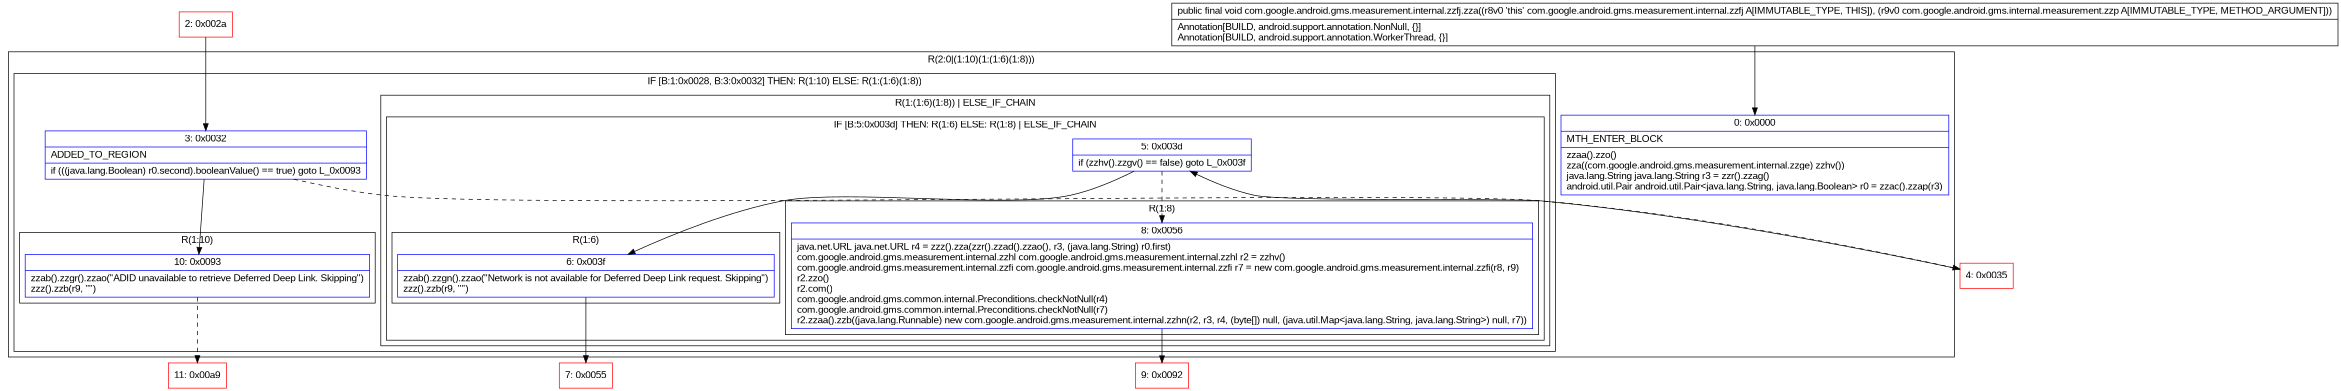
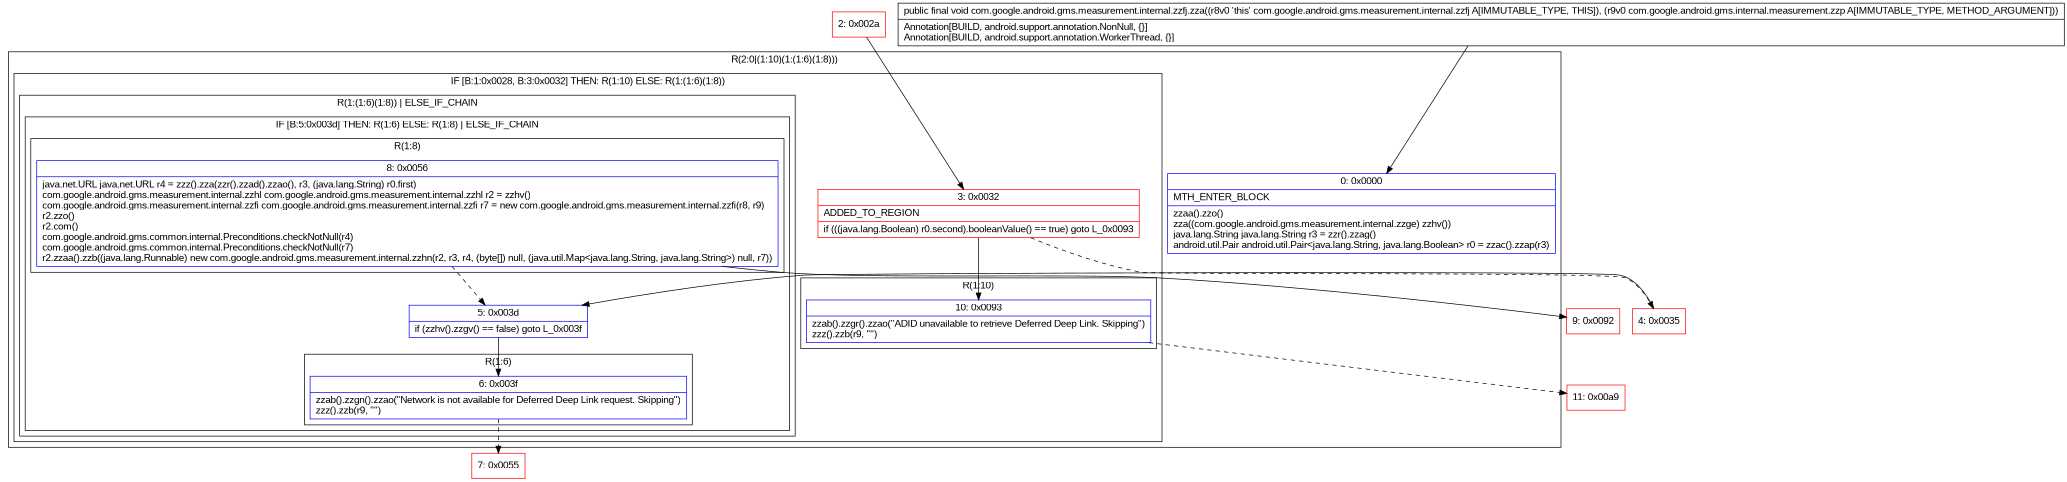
node "3: 0x0032": color blue -> red
edge "5: 0x003d" -> "8: 0x0056": reversed
edge "6: 0x003f" -> "7: 0x0055": style solid -> dashed
